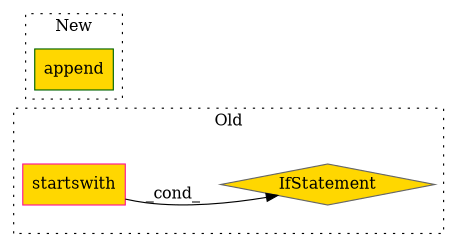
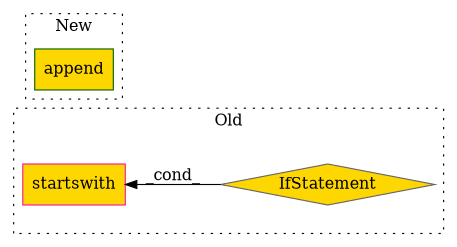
edge "startswith" -> "IfStatement": reversed
